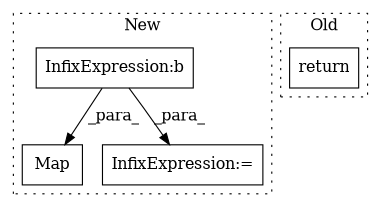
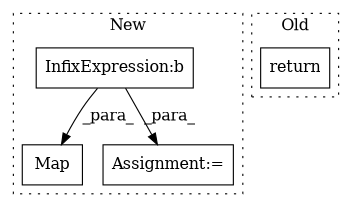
node "InfixExpression:=": label "InfixExpression:=" -> "Assignment:="
